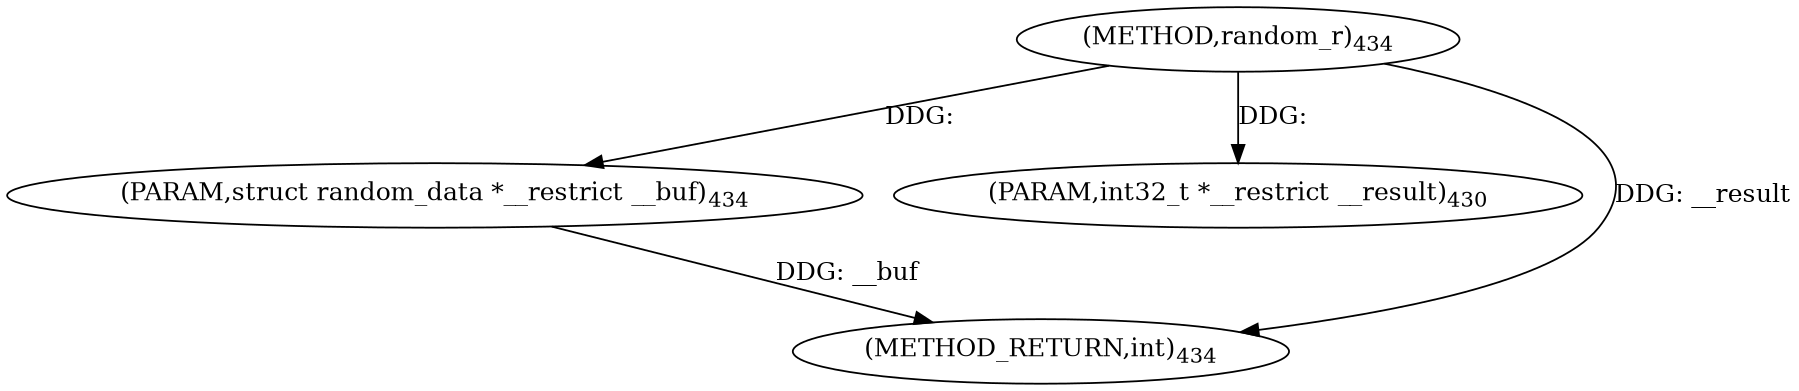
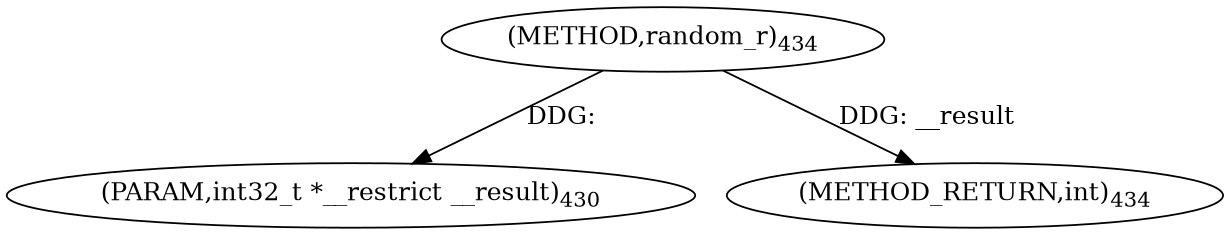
node "(PARAM,struct random_data *__restrict __buf)": removed
